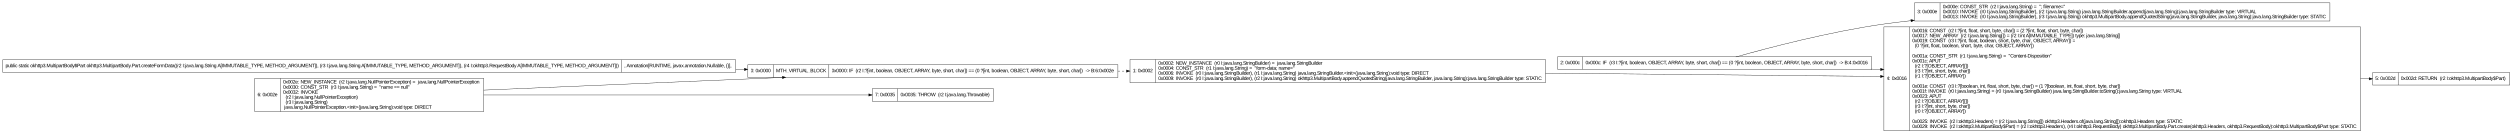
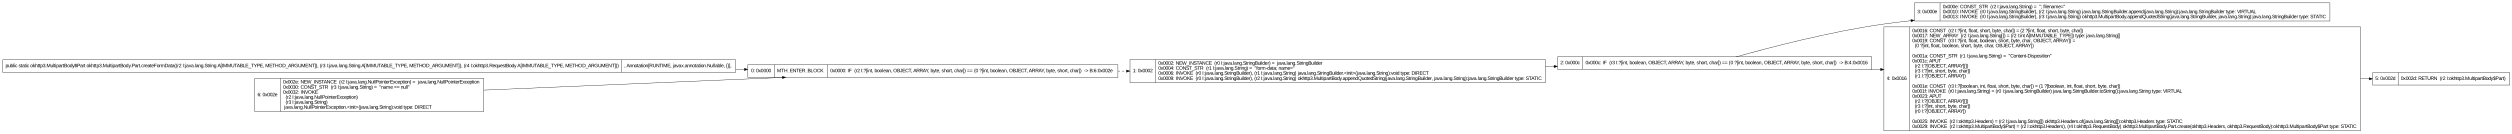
node "0: 0x0000": text "MTH_VIRTUAL_BLOCK" -> "MTH_ENTER_BLOCK"
edge "1: 0x0002" -> "4: 0x0016": now "1: 0x0002" -> "2: 0x000c"
node "7: 0x0035": removed
